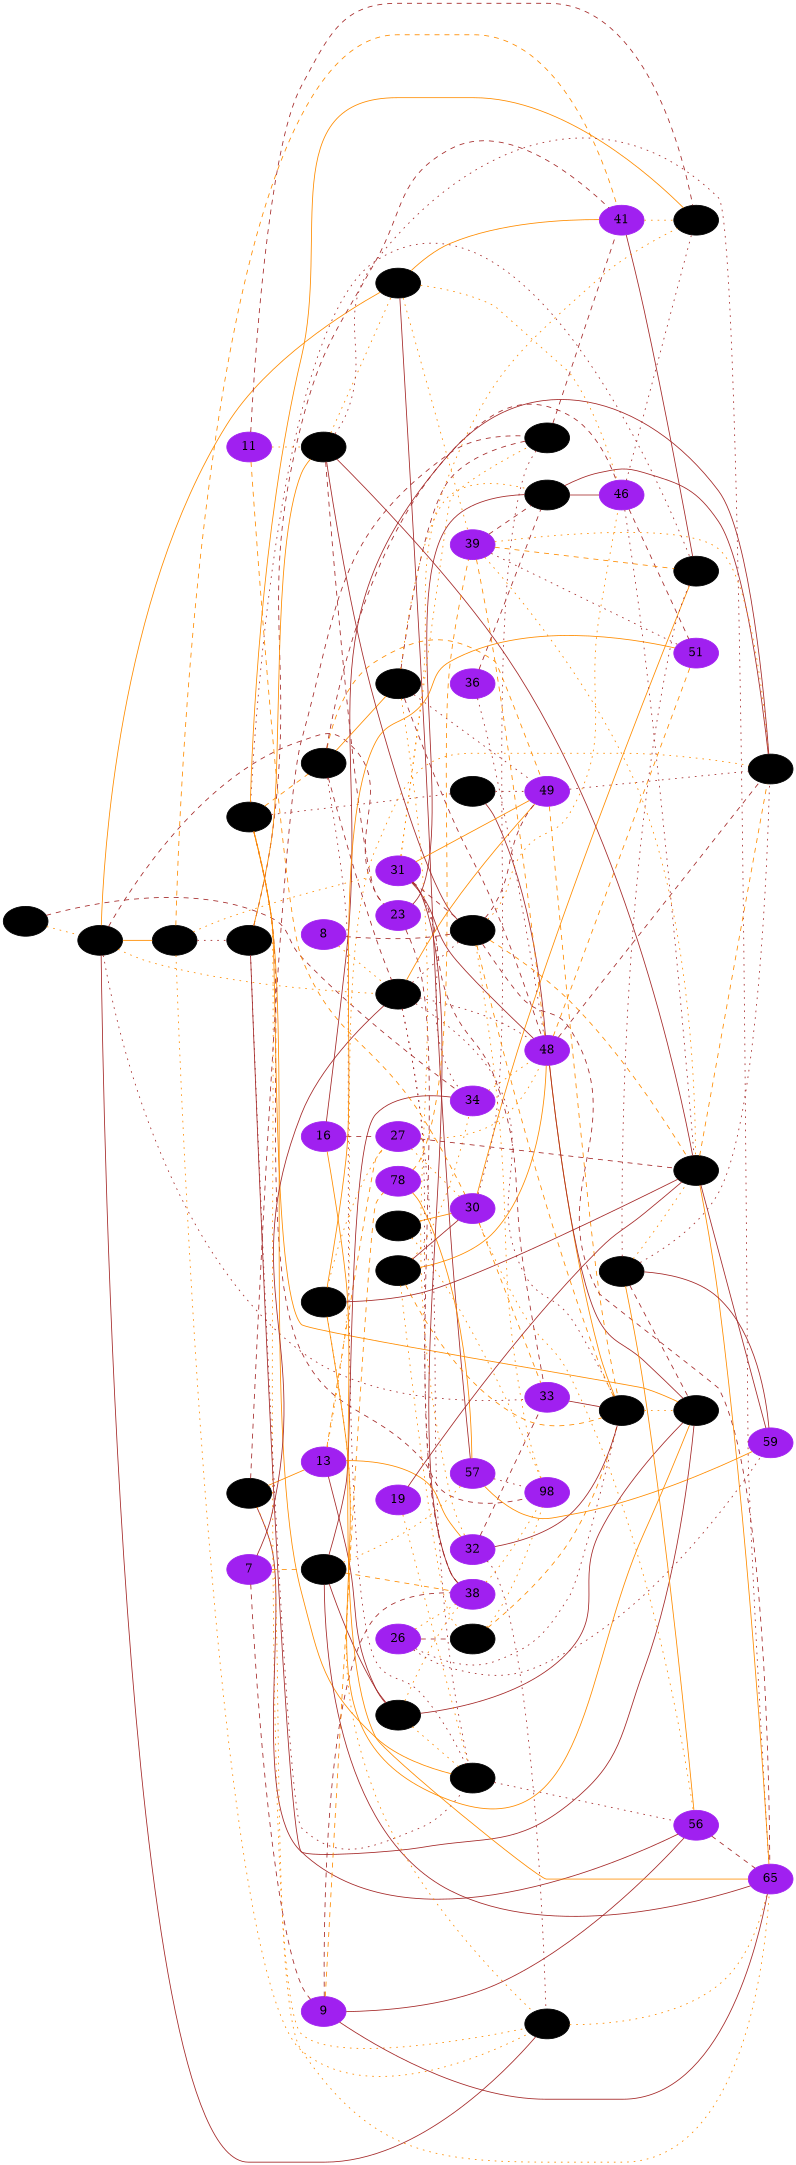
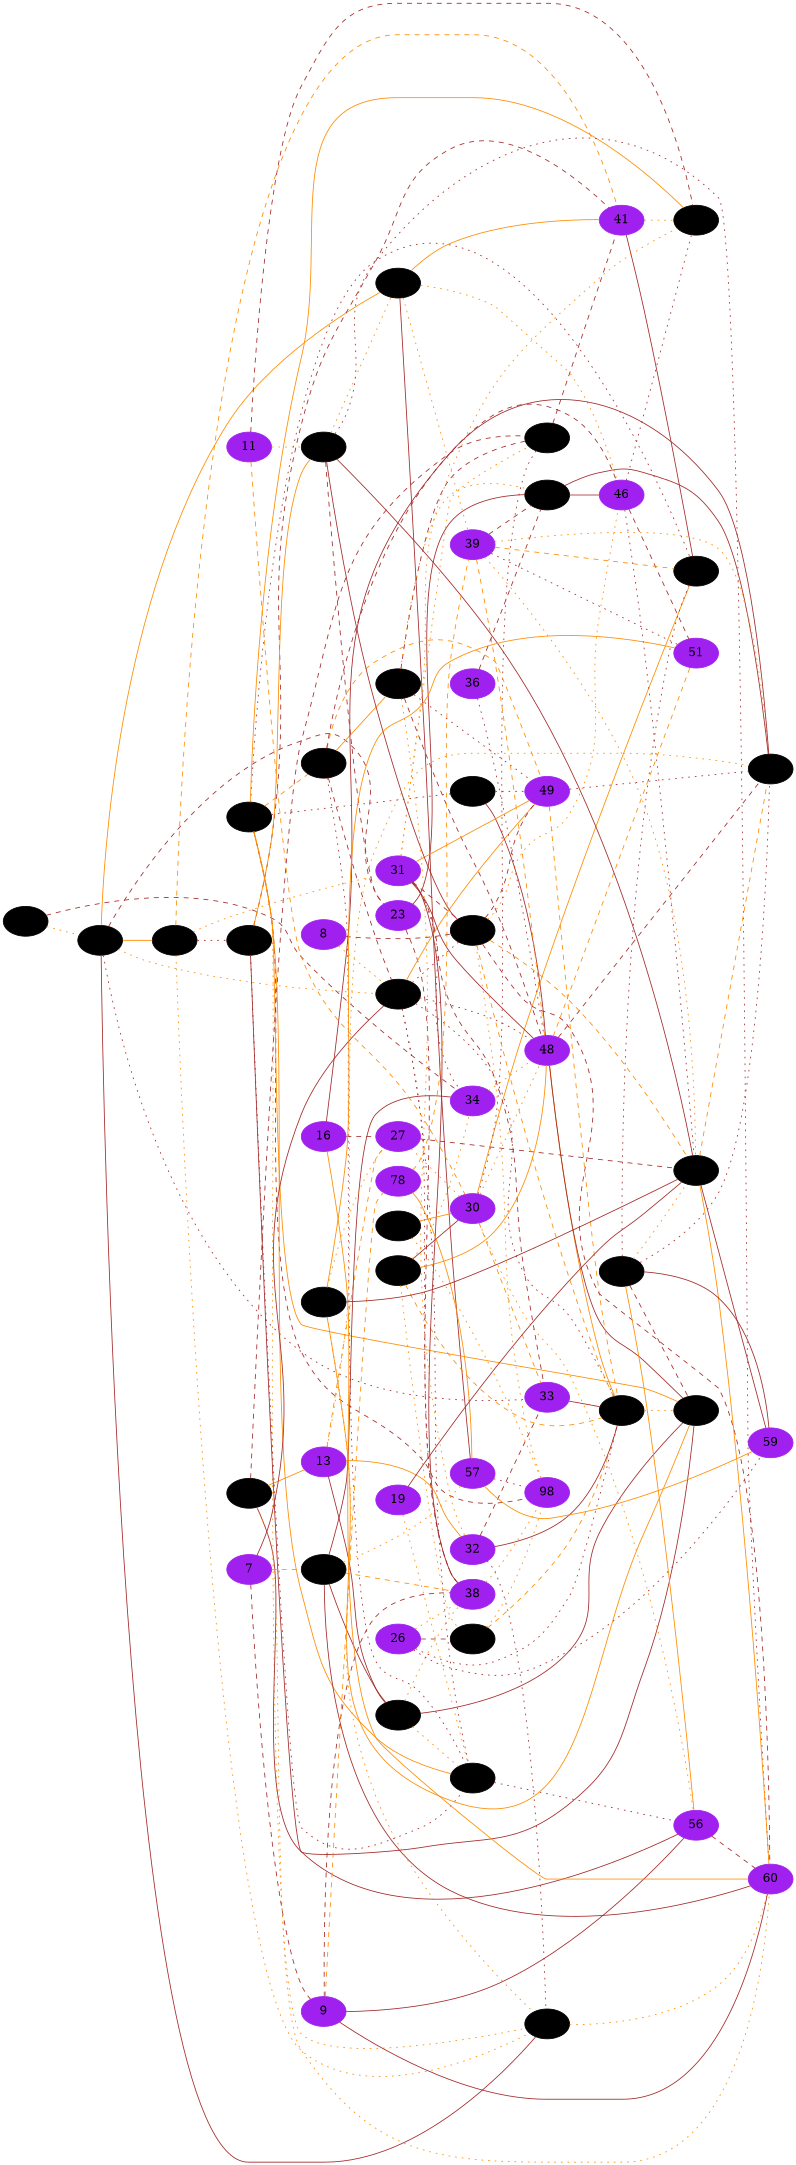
edge "48" -- "27": now "48" -- "30"
node "65": label "65" -> "60"
